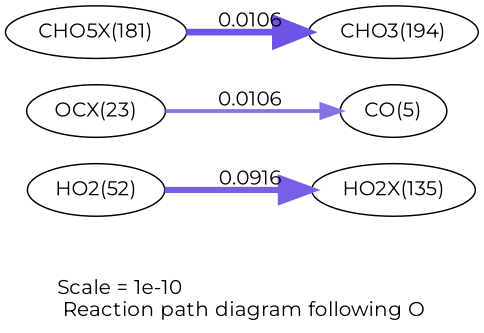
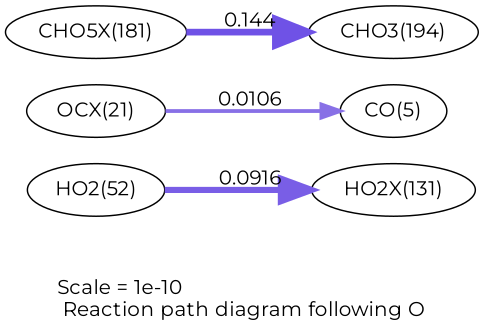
edge "CHO5X(181)" -> "CHO3(194)": label " 0.0106" -> " 0.144"
node "OCX(23)": label "OCX(23)" -> "OCX(21)"
node "HO2X(135)": label "HO2X(135)" -> "HO2X(131)"
